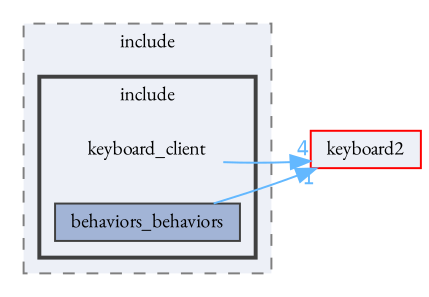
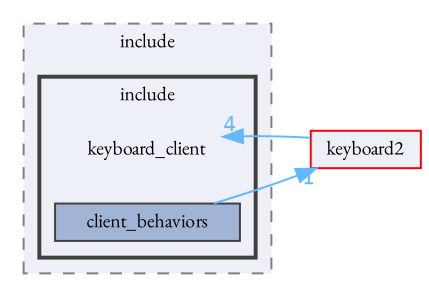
edge "keyboard_client" -> "keyboard2": reversed
node "behaviors_behaviors": label "behaviors_behaviors" -> "client_behaviors"
